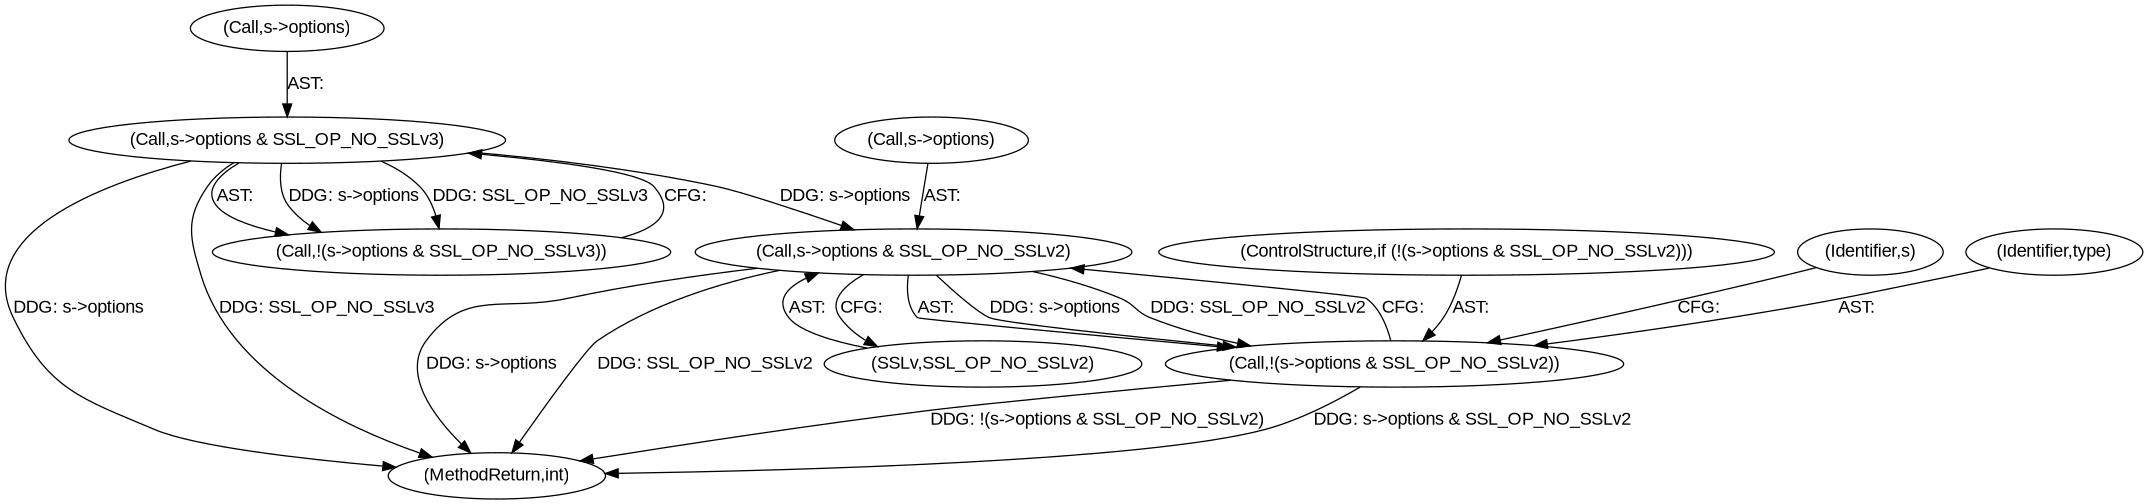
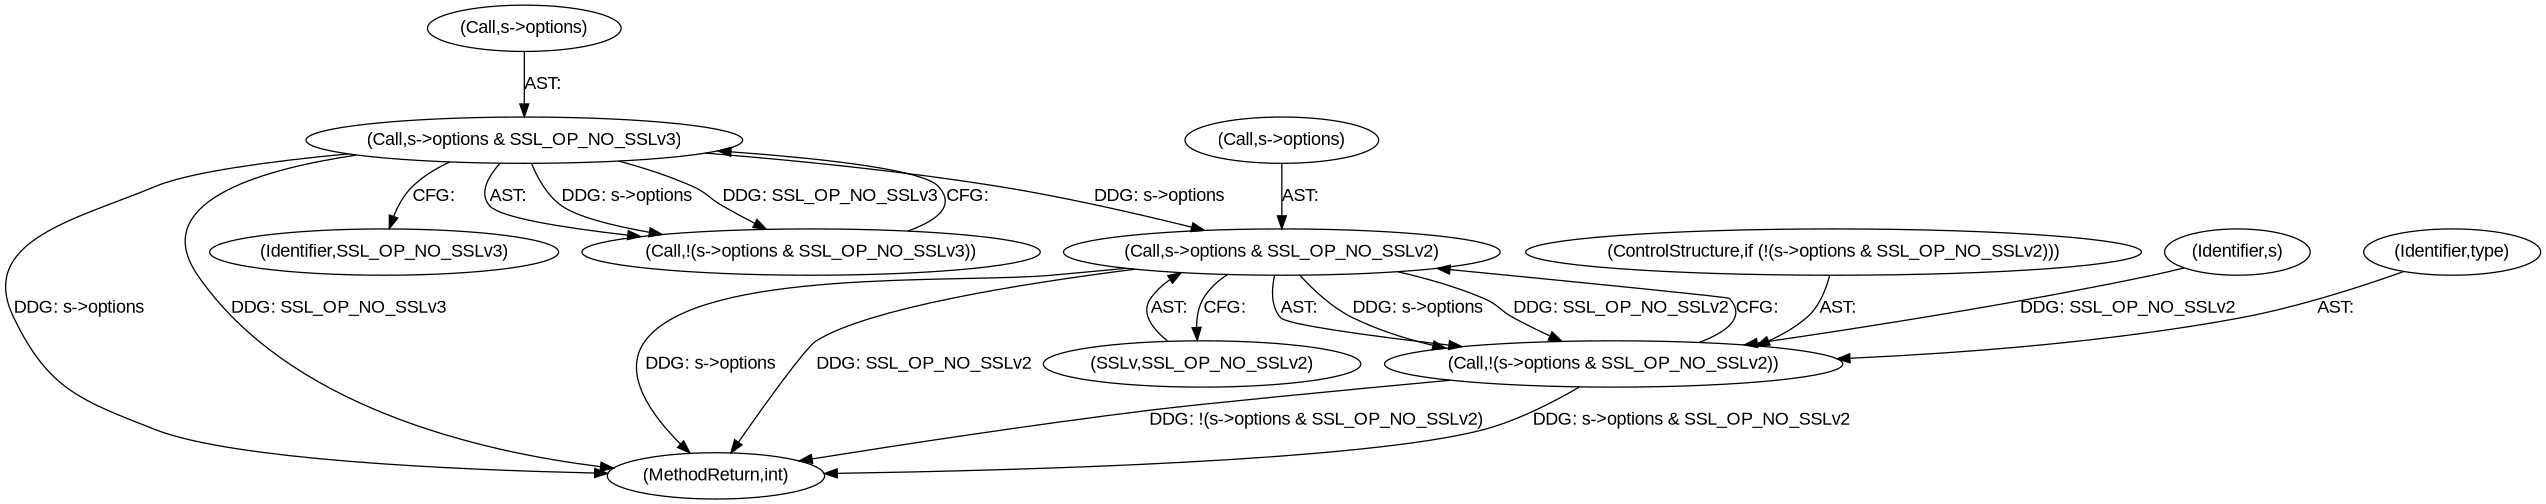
node "(Identifier,SSL_OP_NO_SSLv3)": added
edge "(Identifier,s)" -> "(Call,!(s->options & SSL_OP_NO_SSLv2))": label "CFG: " -> "DDG: SSL_OP_NO_SSLv2"
